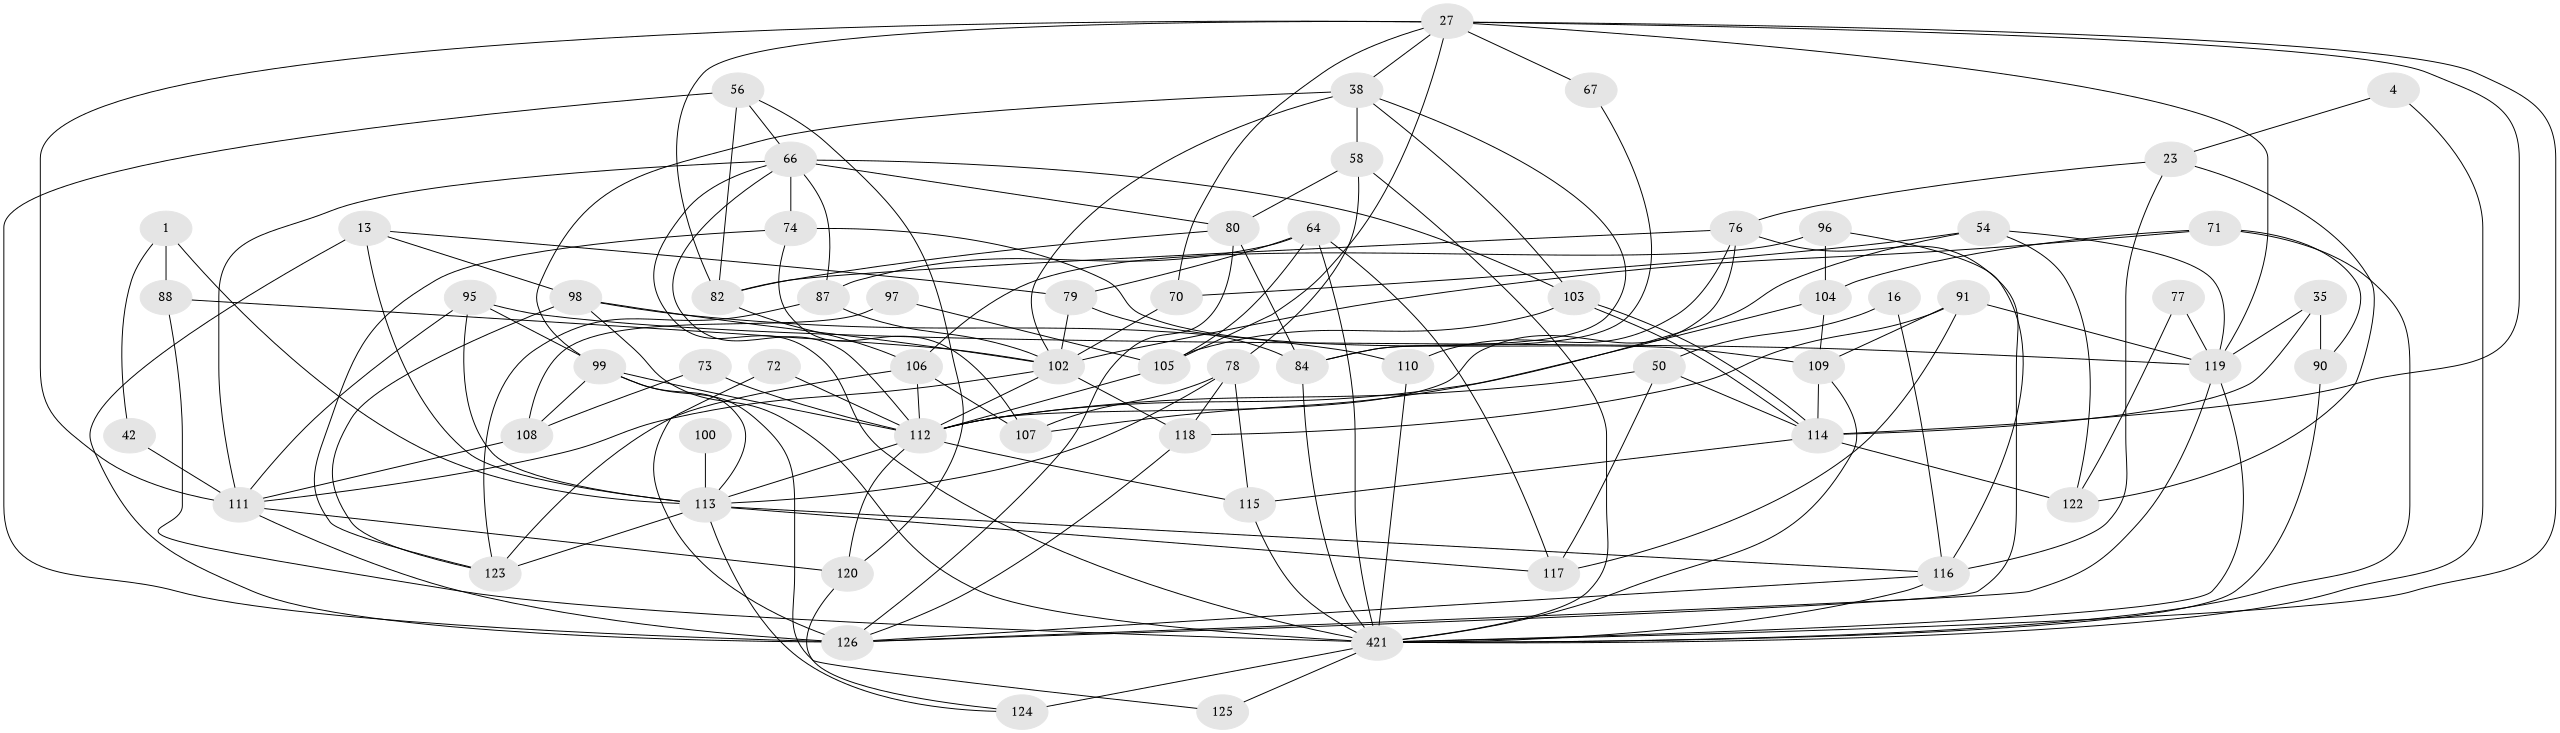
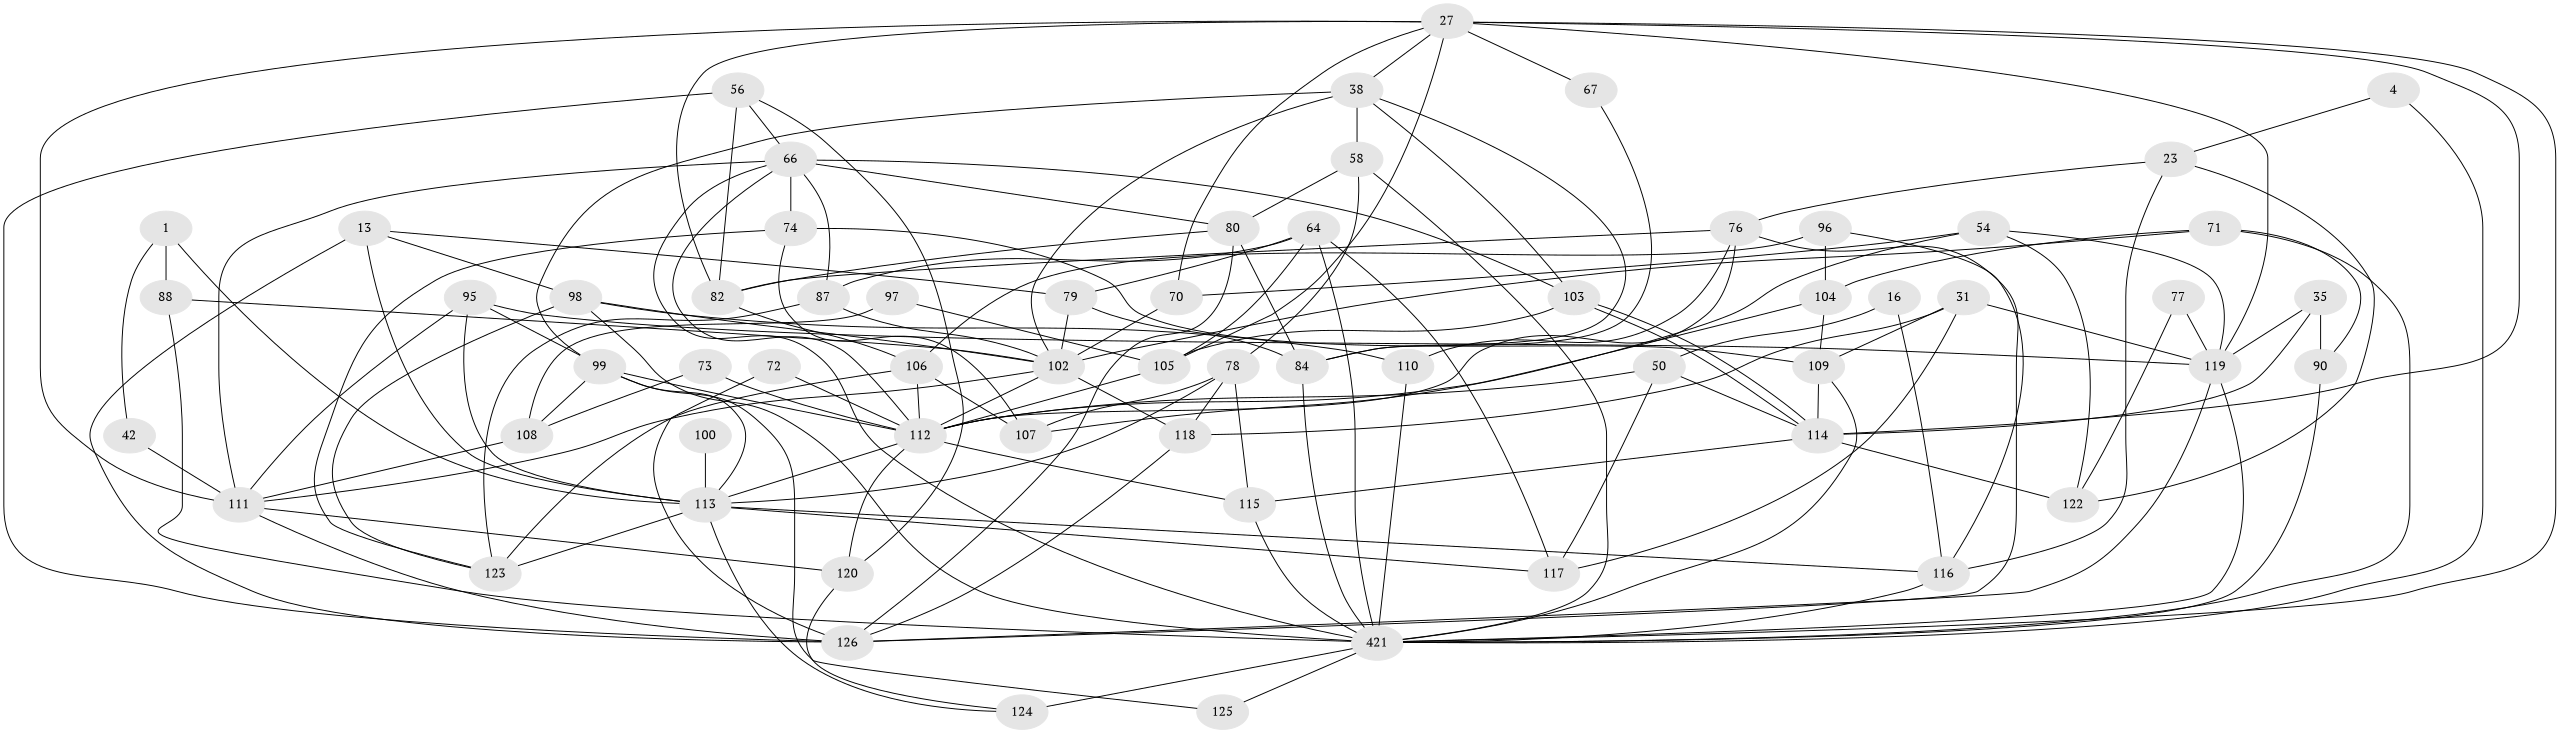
node "91": label "91" -> "31"
edge "116" -- "126": removed
